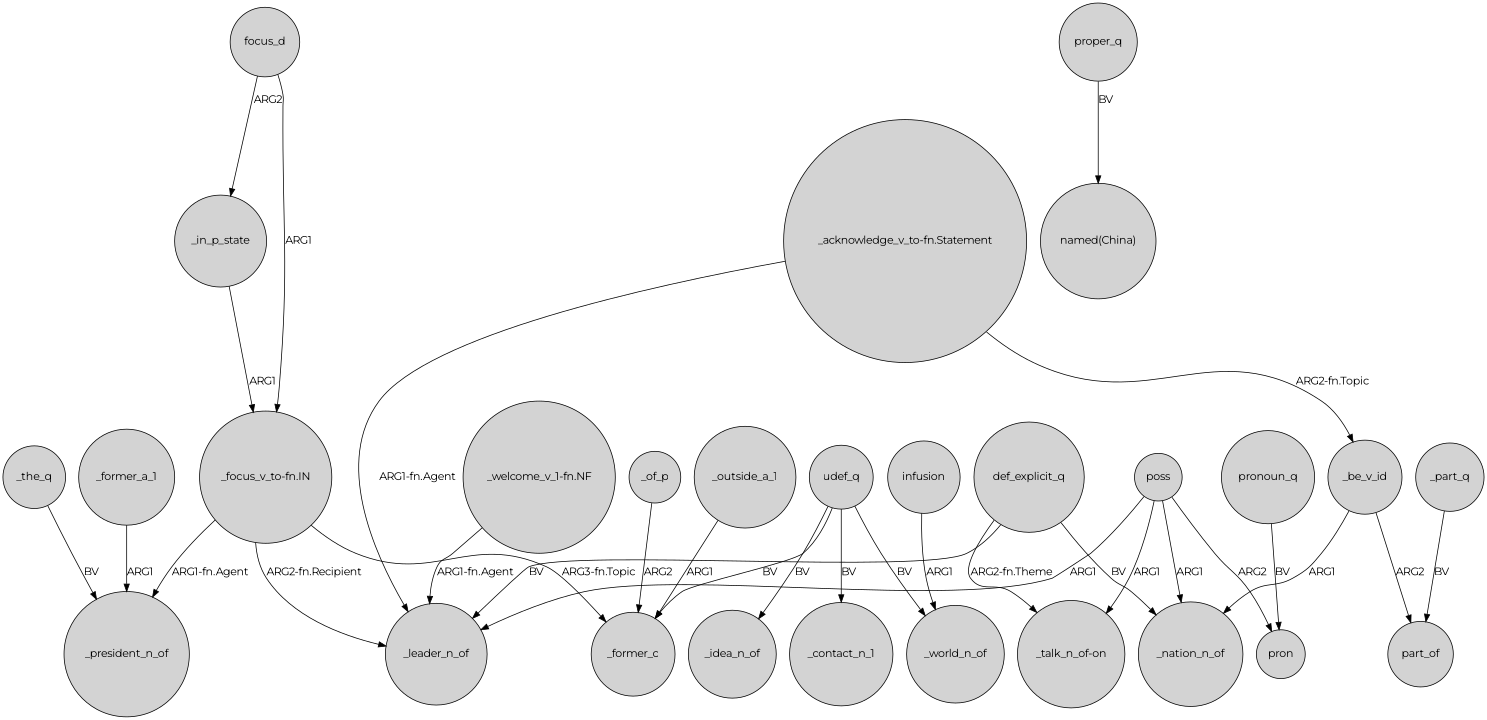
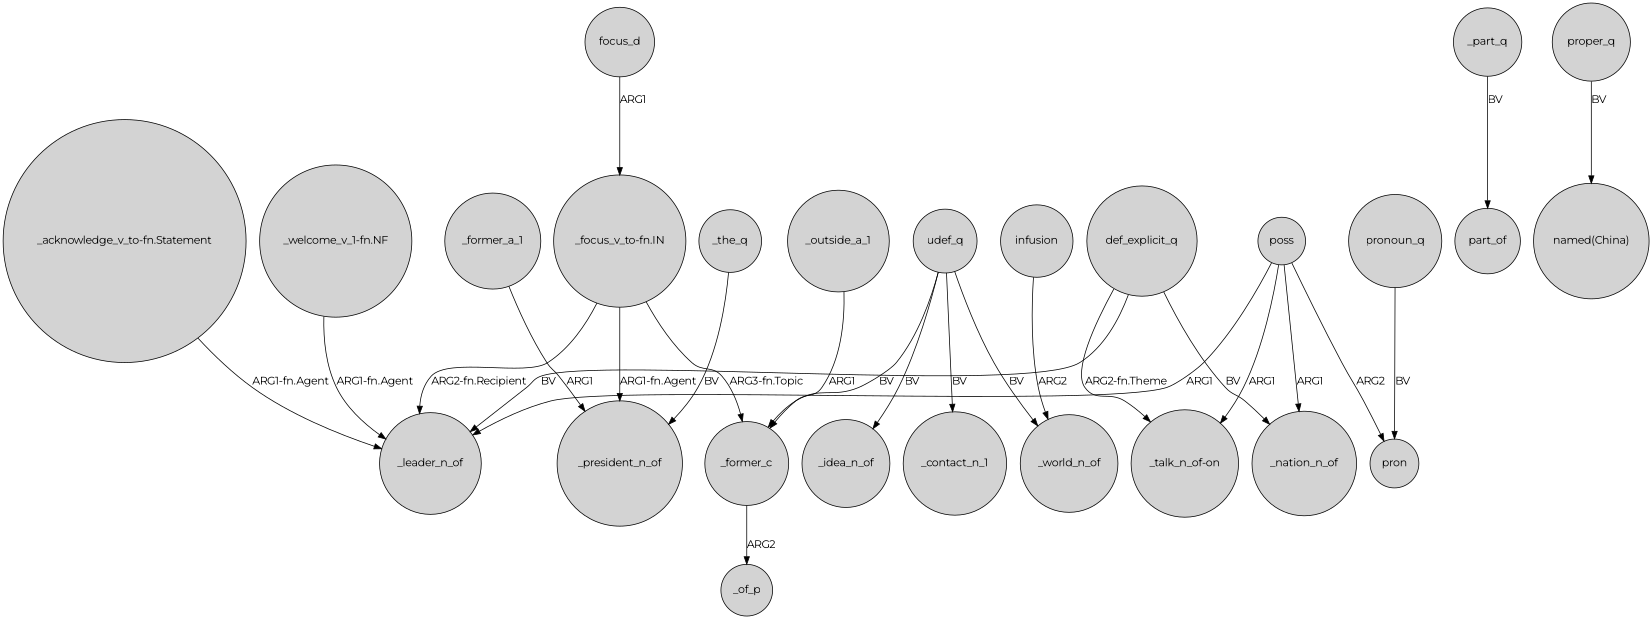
node "_in_p_state": removed
node "_be_v_id": removed
edge "_of_p" -> "_former_c": reversed
edge "infusion" -> "_world_n_of": label "ARG1" -> "ARG2"
